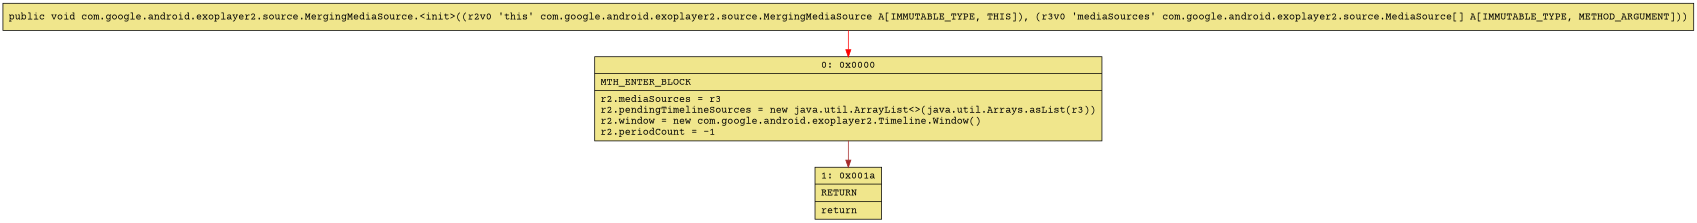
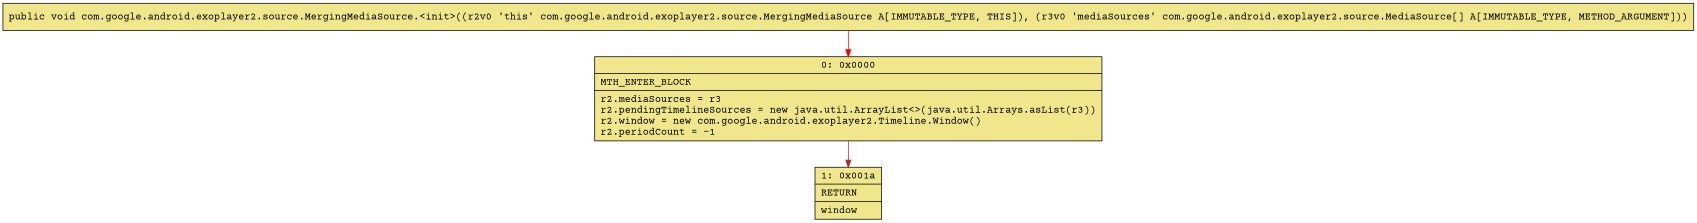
node "1: 0x001a": text "return" -> "window"
